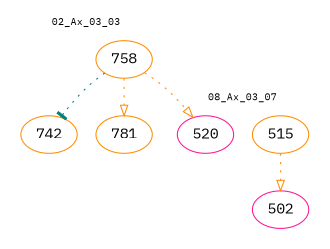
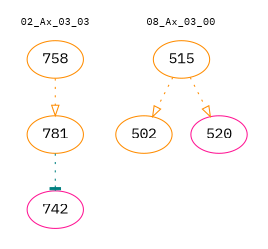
edge "758" -> "742": now "781" -> "742"
edge "758" -> "520": now "515" -> "520"
cluster "08_Ax_03_07": label "08_Ax_03_07" -> "08_Ax_03_00"
node "742": color darkorange -> deeppink
node "502": color deeppink -> darkorange
